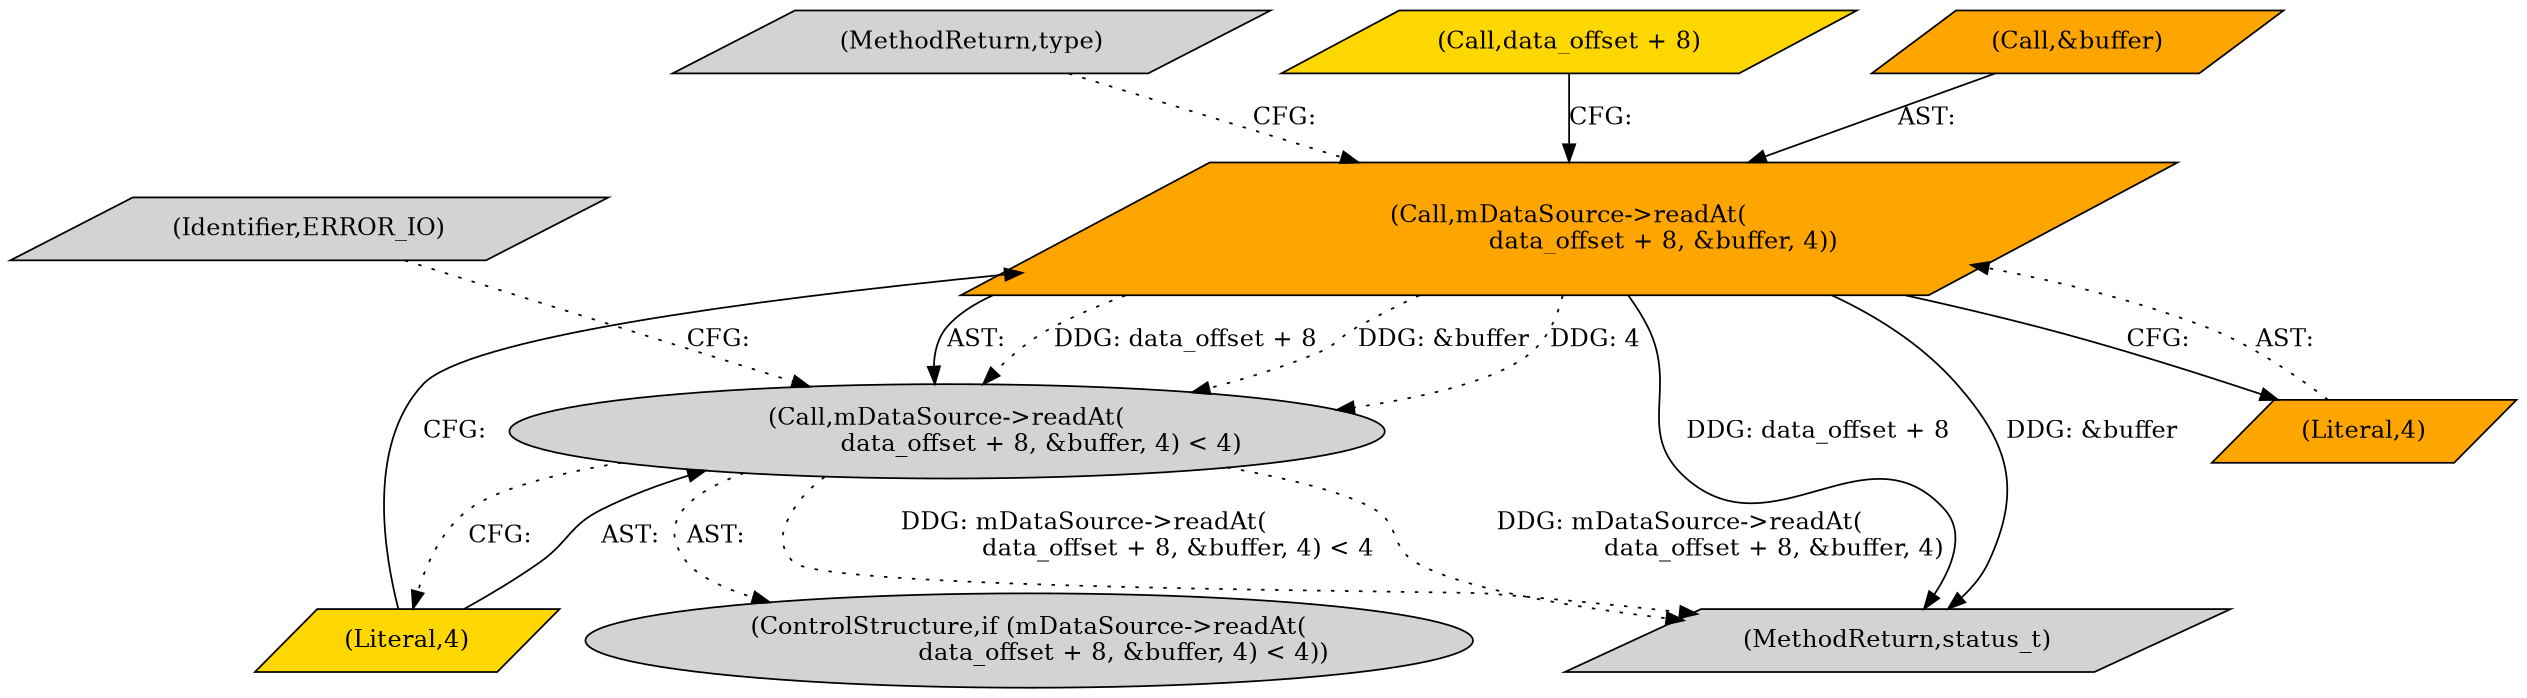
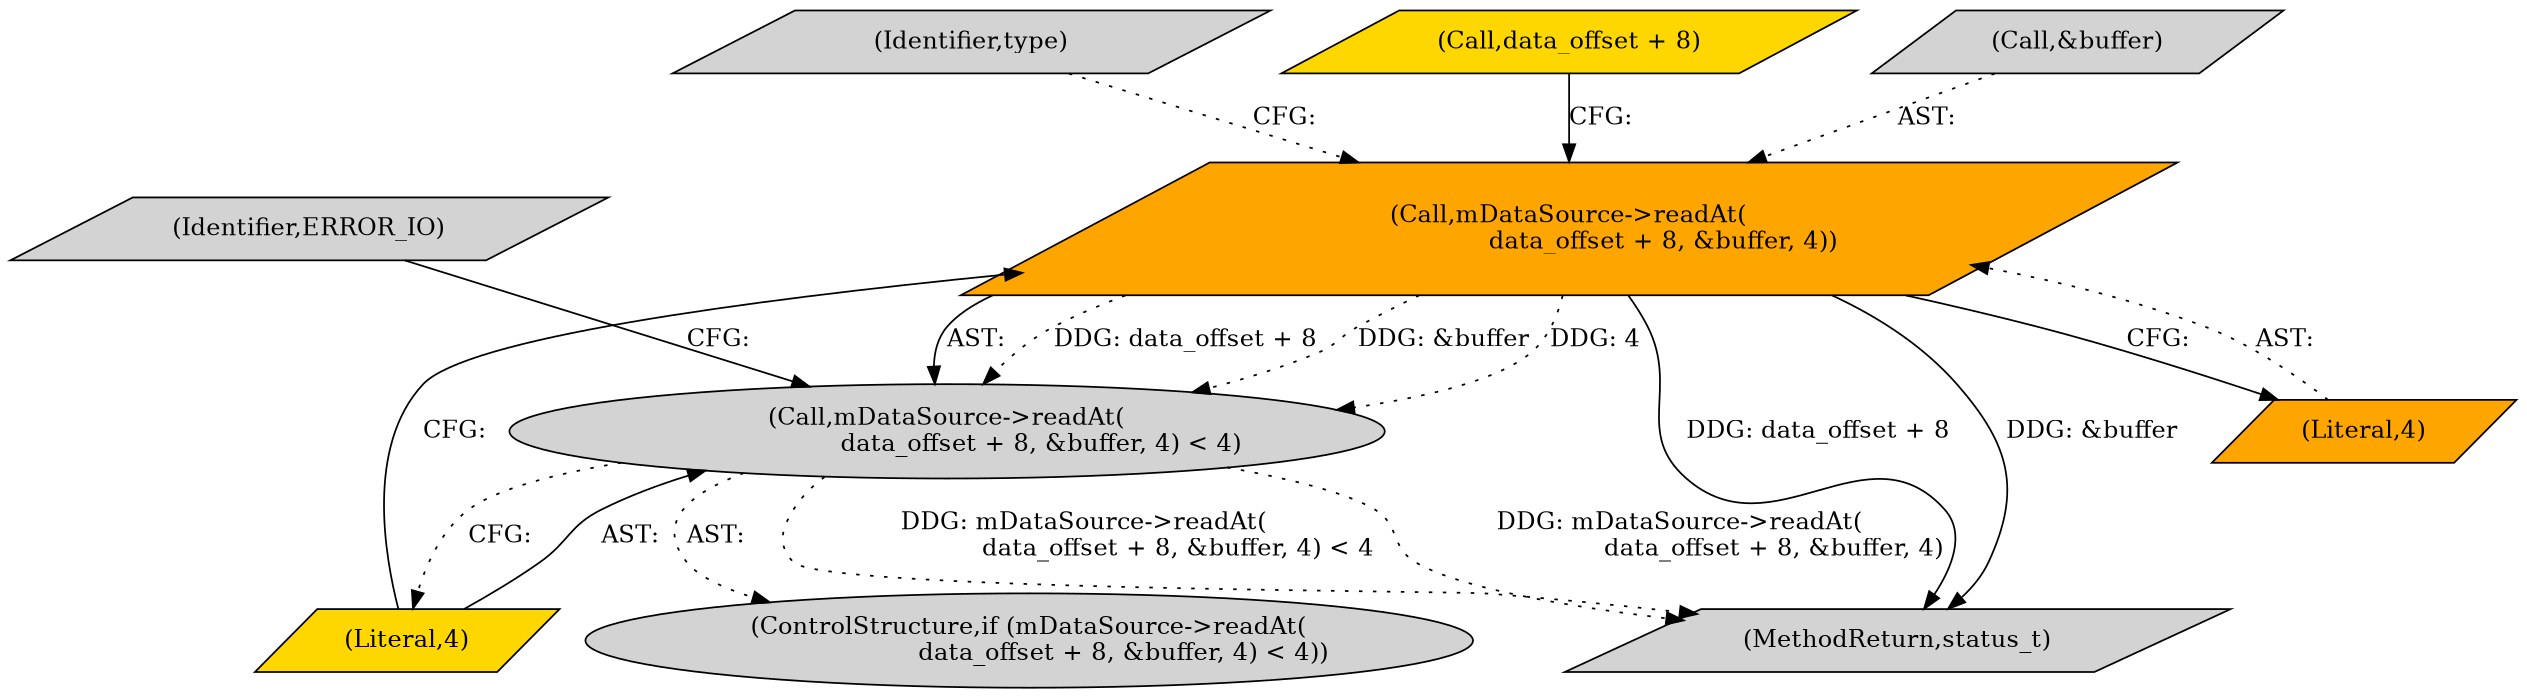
node "(MethodReturn,type)": label "(MethodReturn,type)" -> "(Identifier,type)"
node "(Call,&buffer)": fillcolor orange -> lightgrey
edge "(Call,&buffer)" -> "(Call,mDataSource->readAt( data_offset + 8, &buffer, 4))": style solid -> dotted
edge "(Identifier,ERROR_IO)" -> "(Call,mDataSource->readAt( data_offset + 8, &buffer, 4) < 4)": style dotted -> solid
